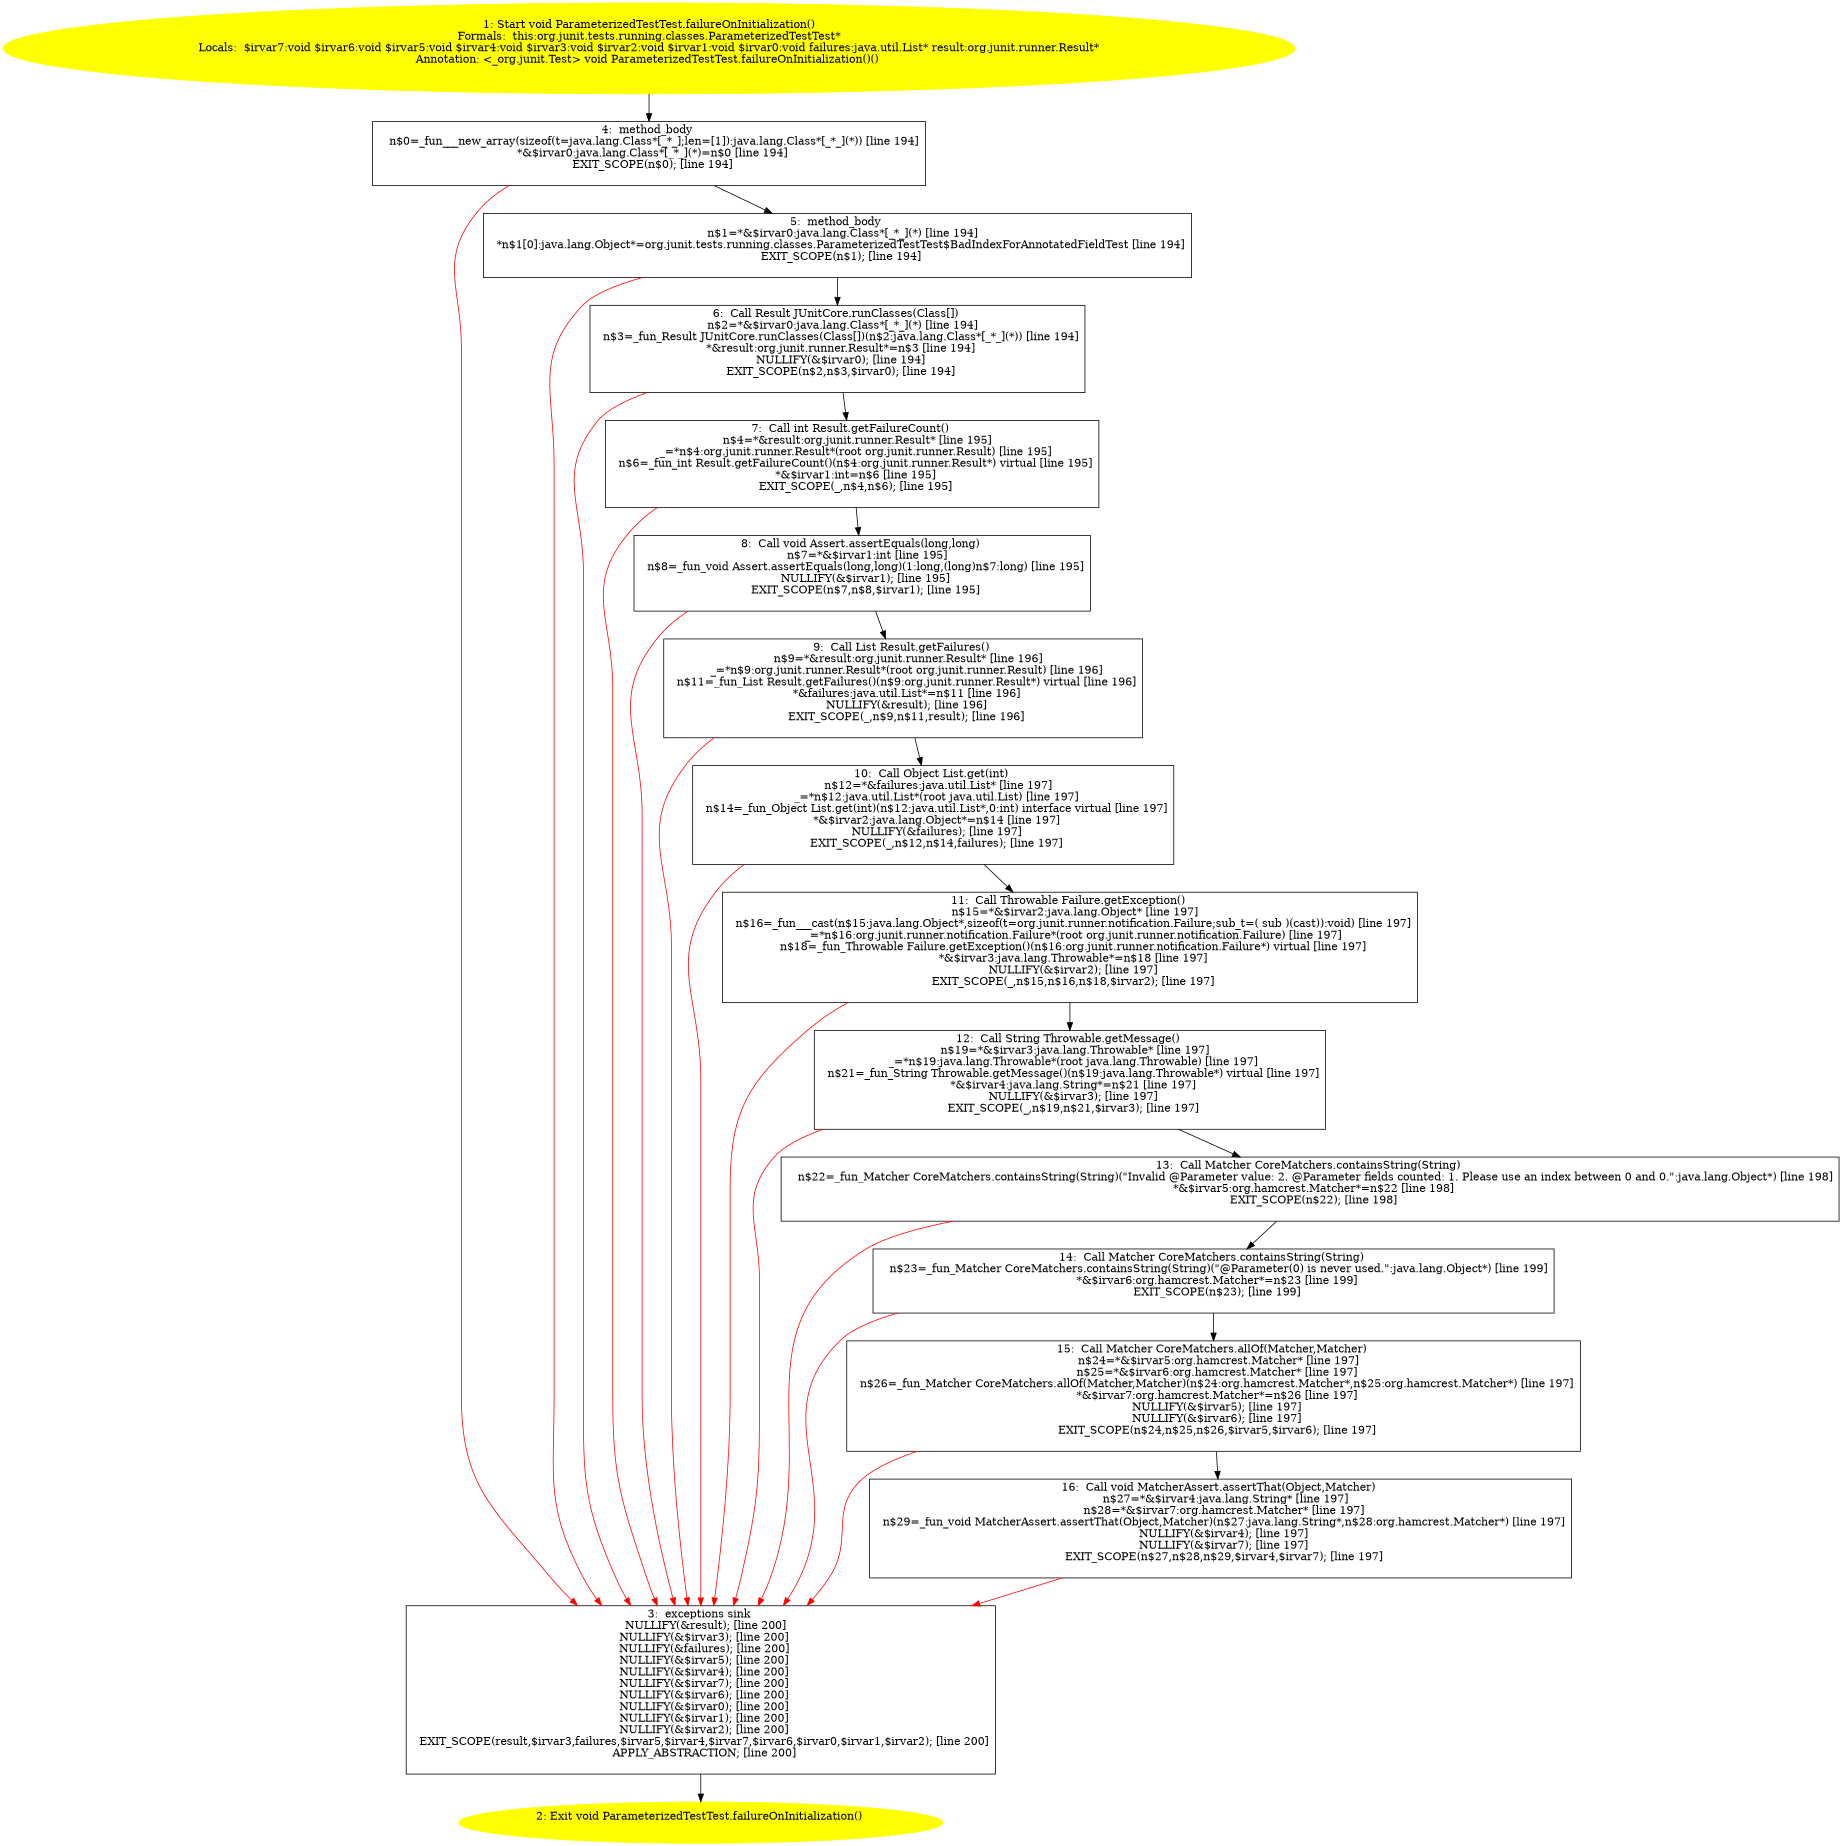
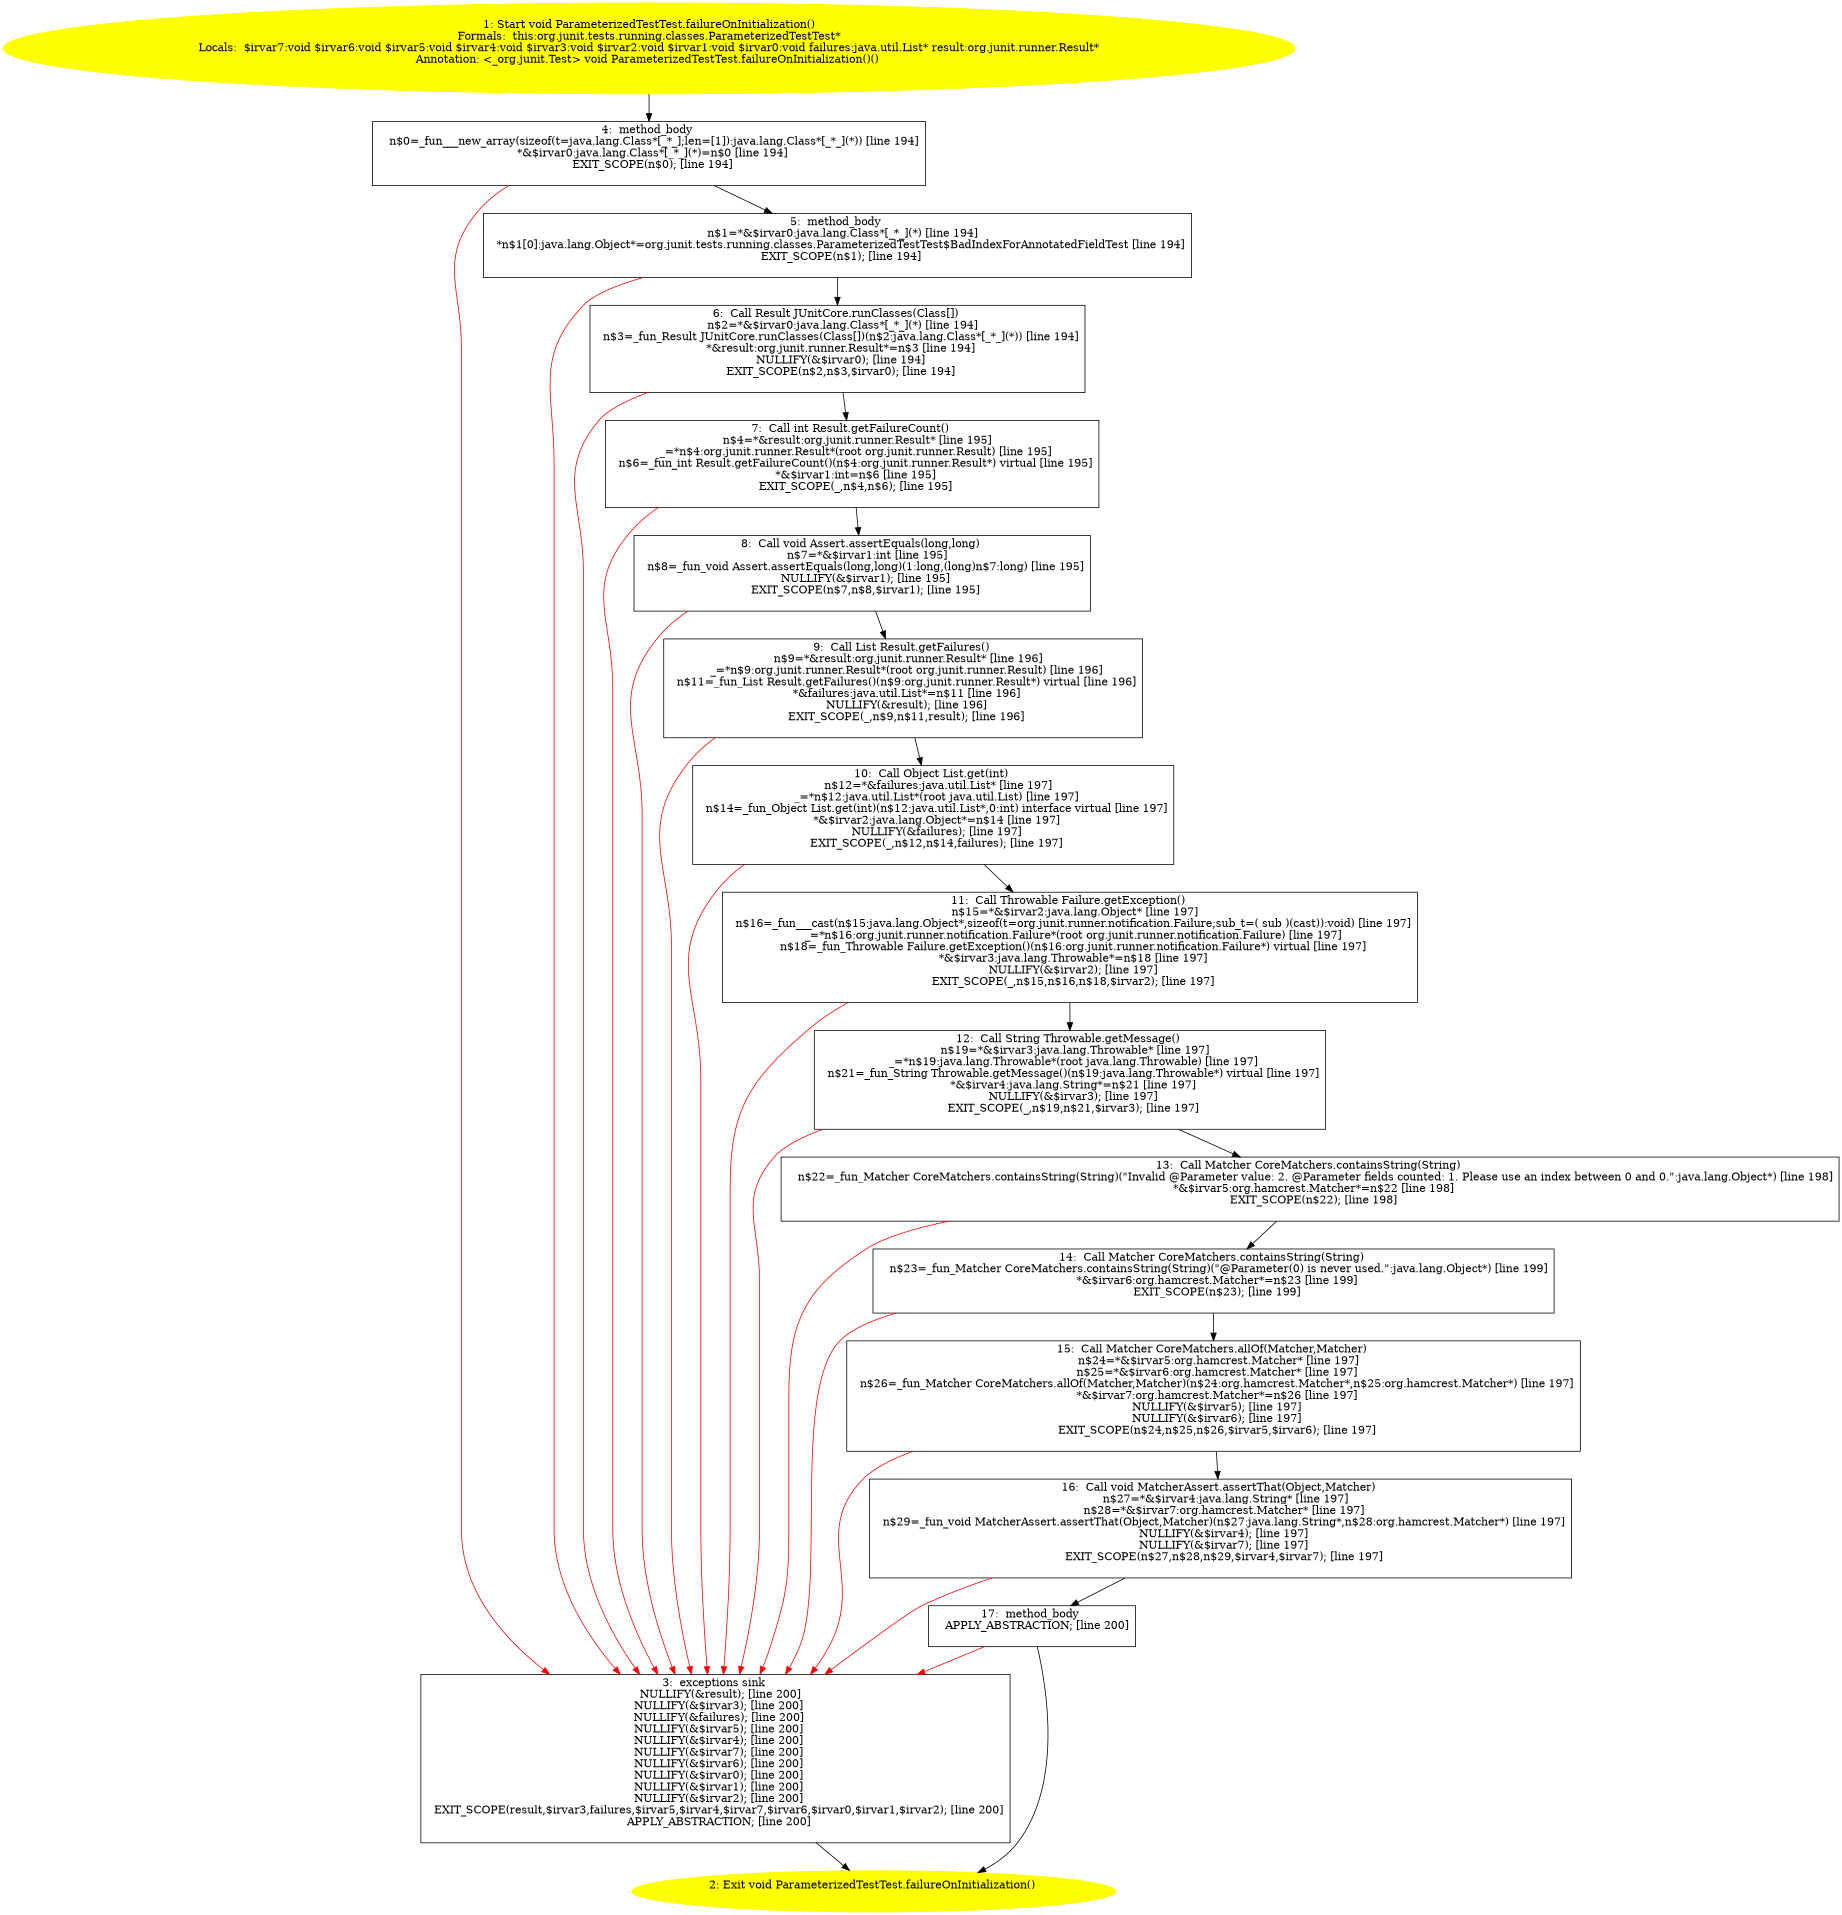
node "17:  method_body APPLY_ABSTRACTION; [line 200]": added
